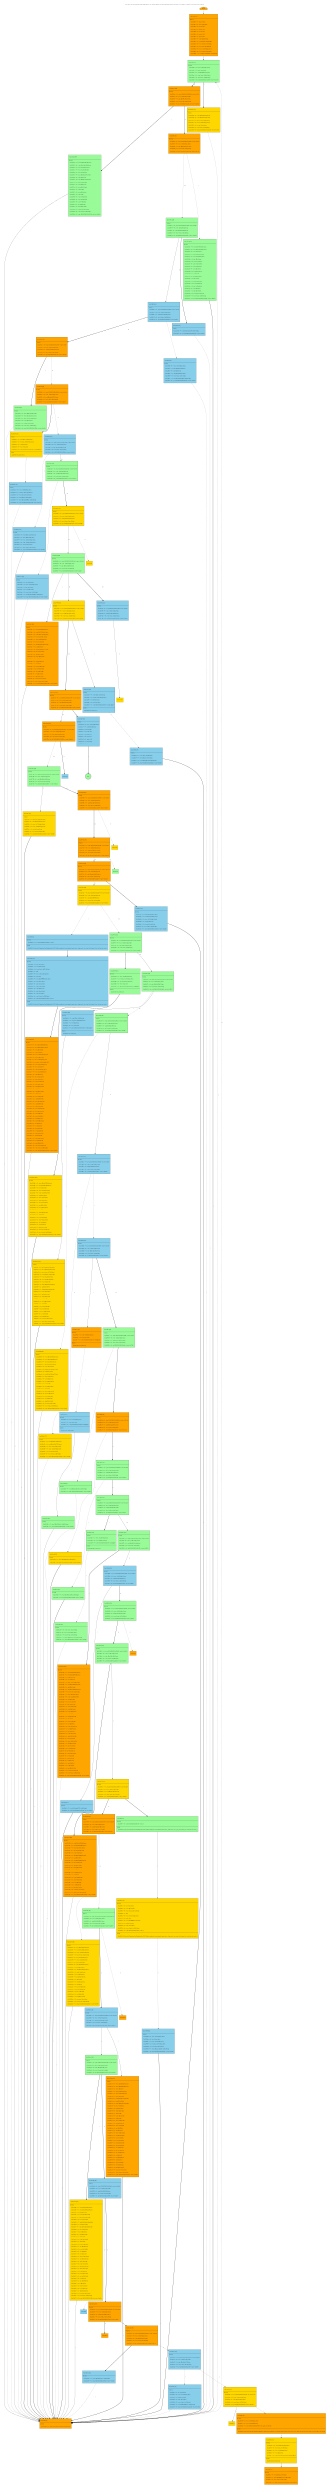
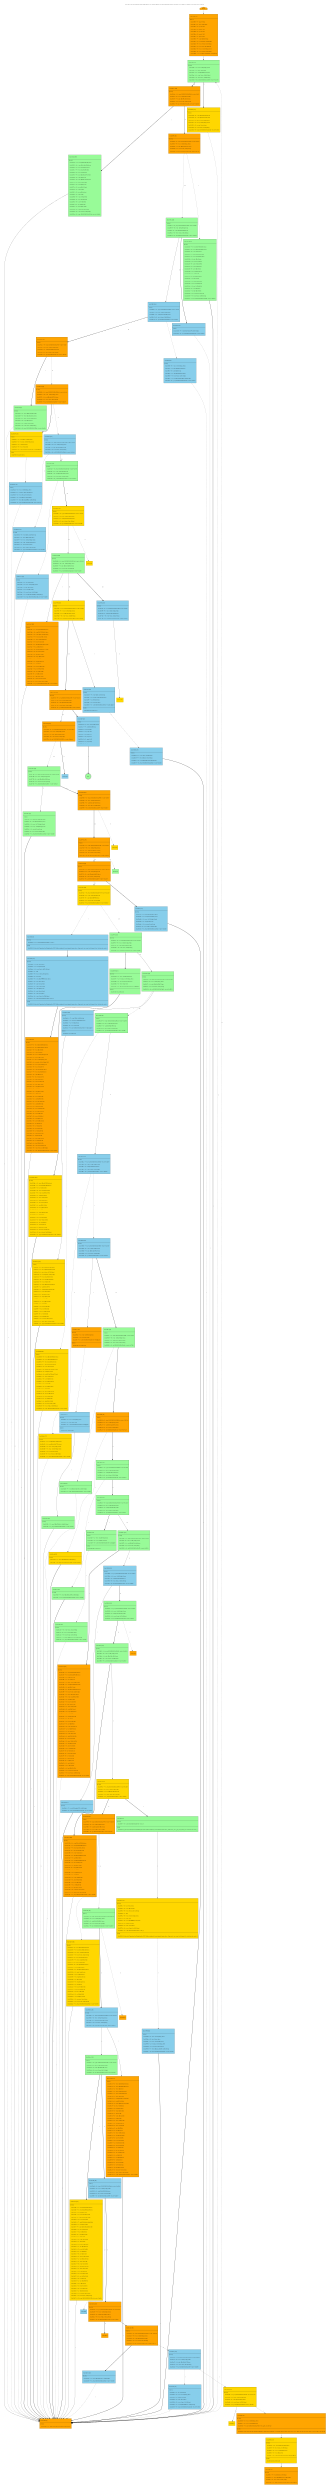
node "0x401f3c [27]": fillcolor gold -> palegreen
